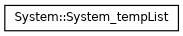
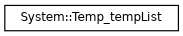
node "System::System_tempList": label "System::System_tempList" -> "System::Temp_tempList"
